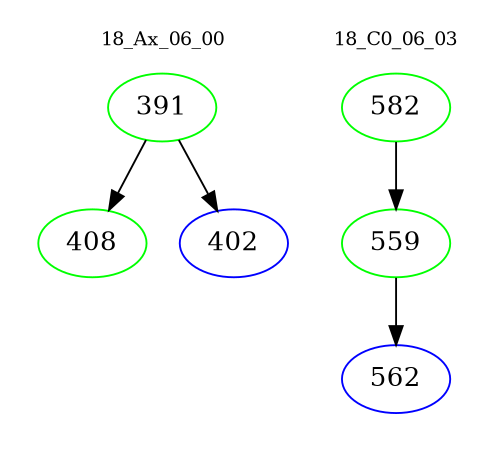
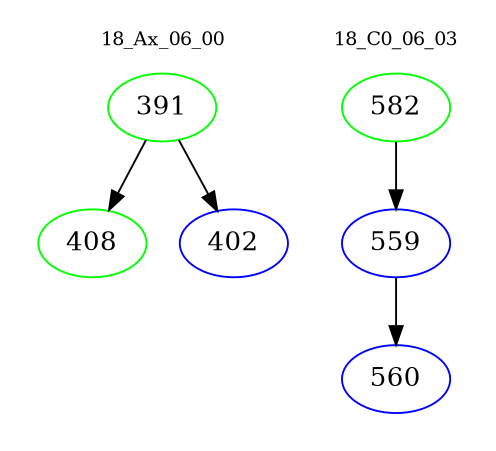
node "559": color green -> blue
node "562": label "562" -> "560"
